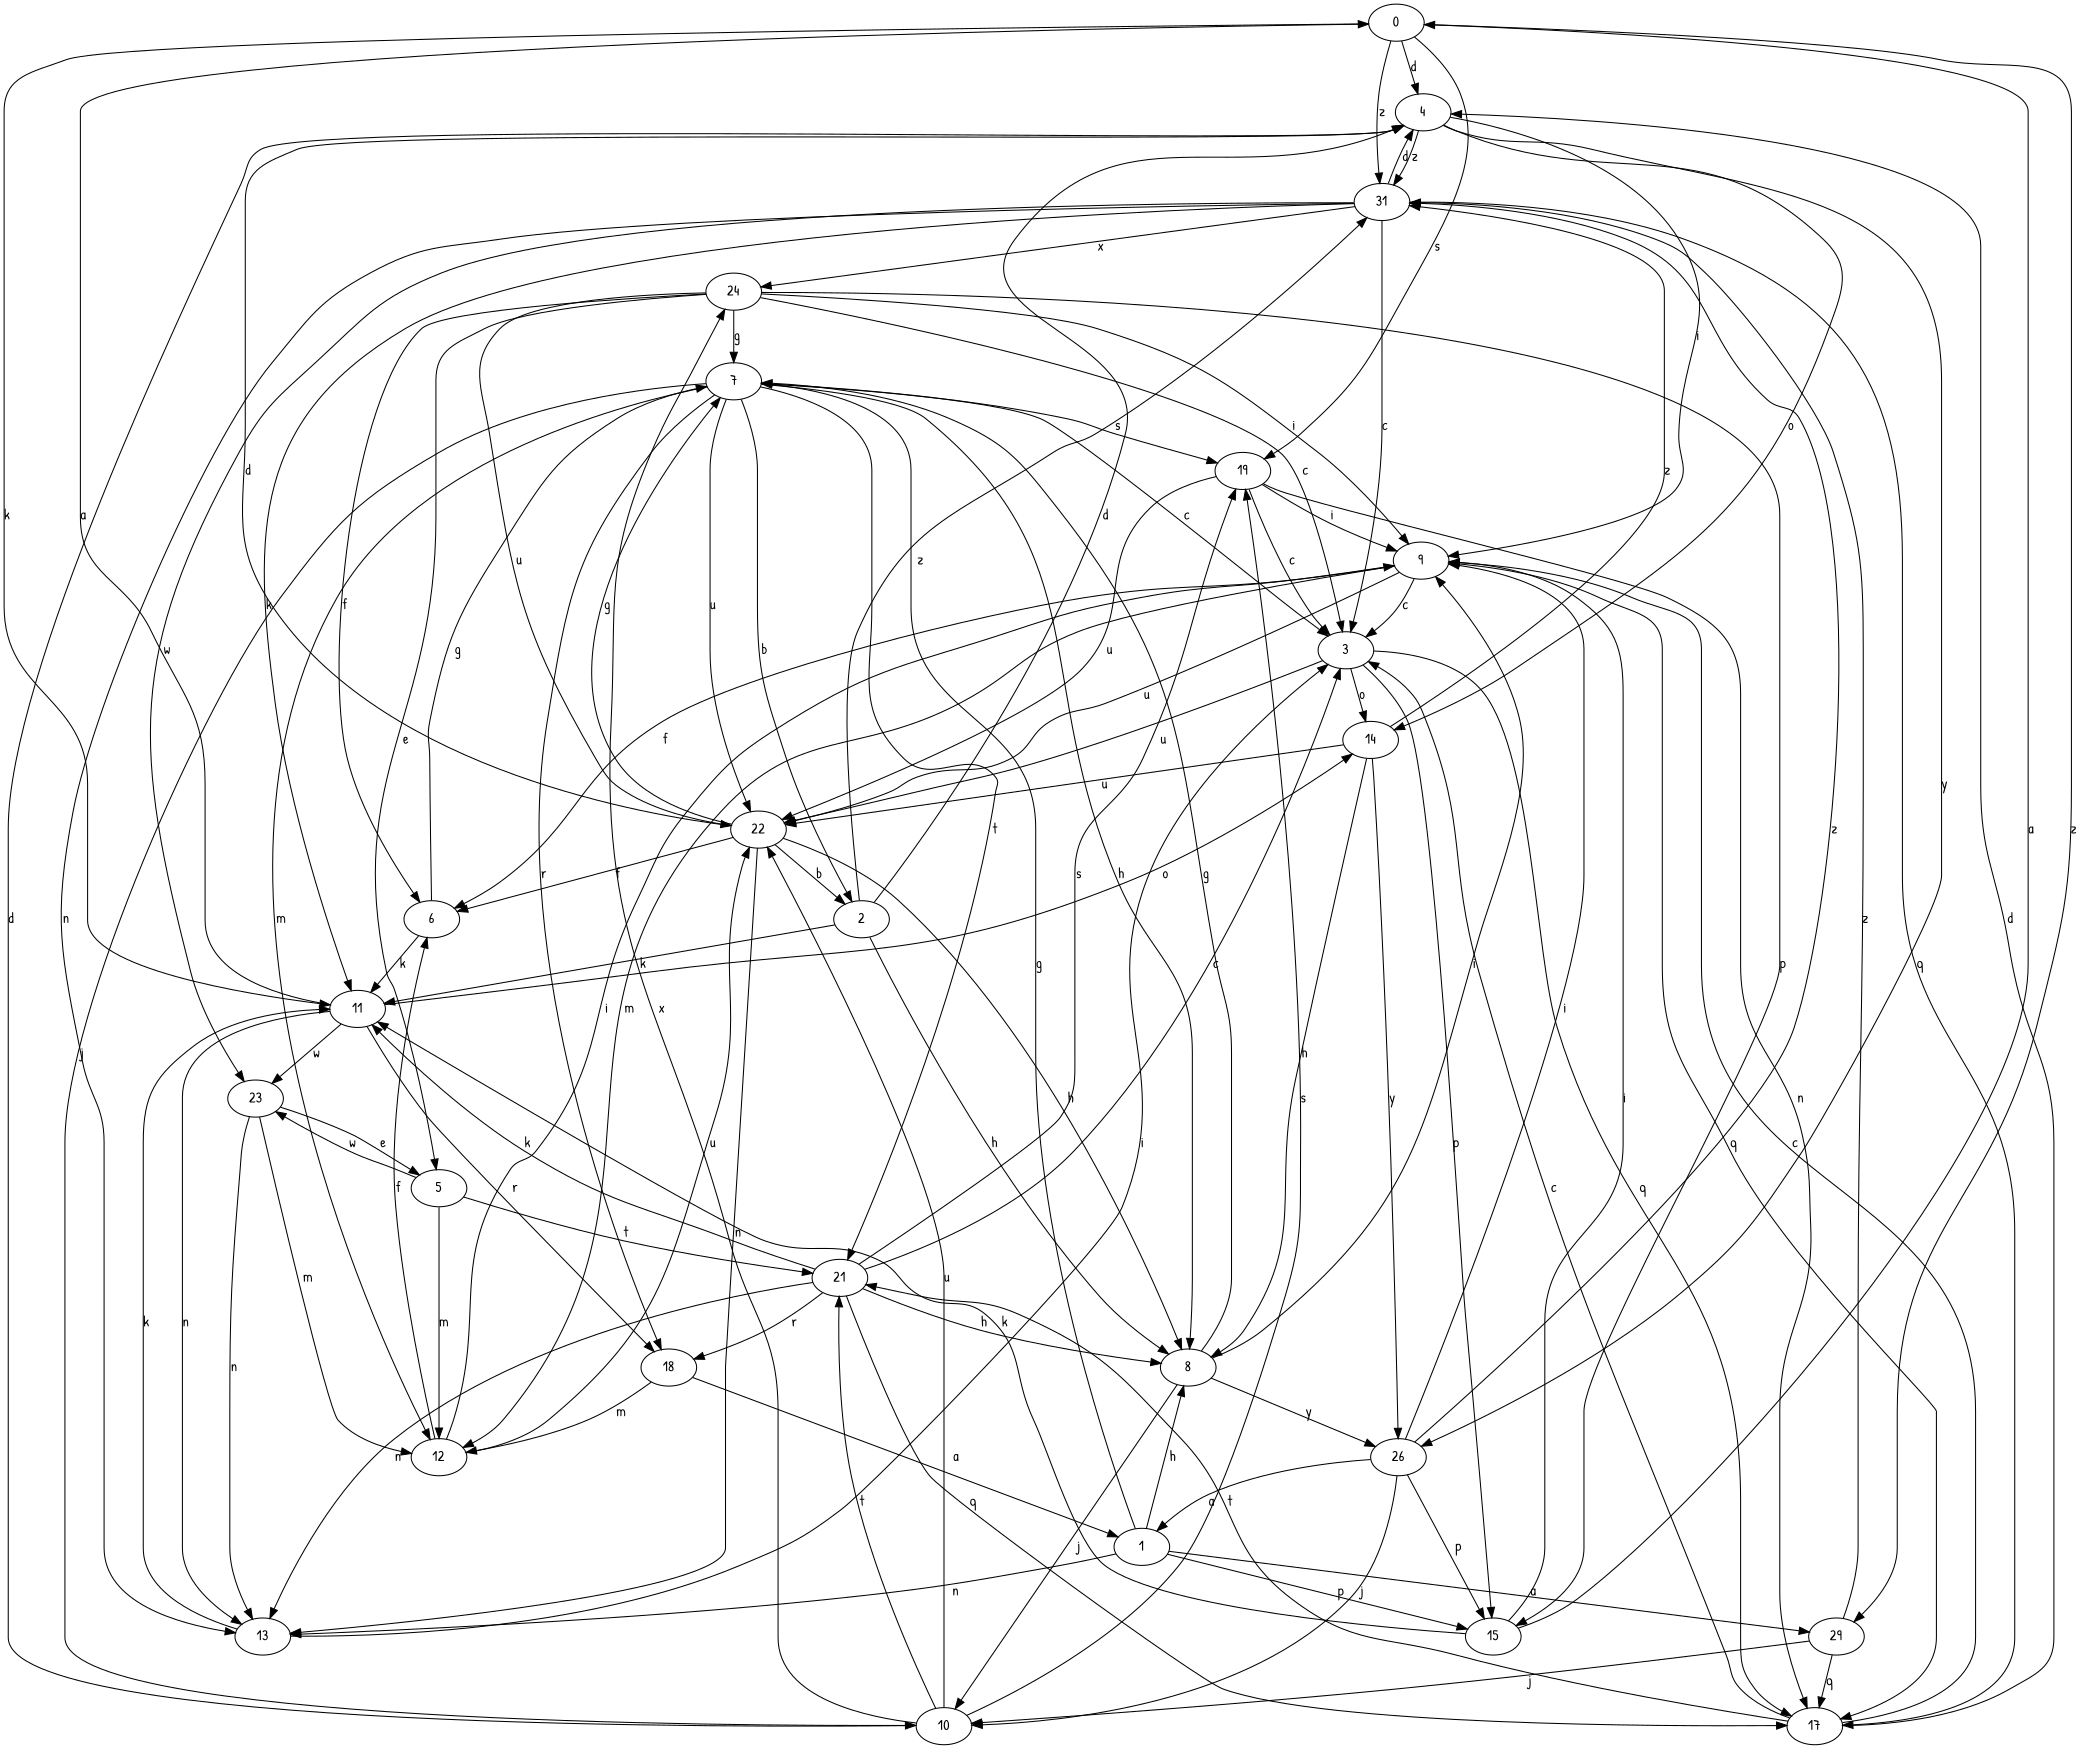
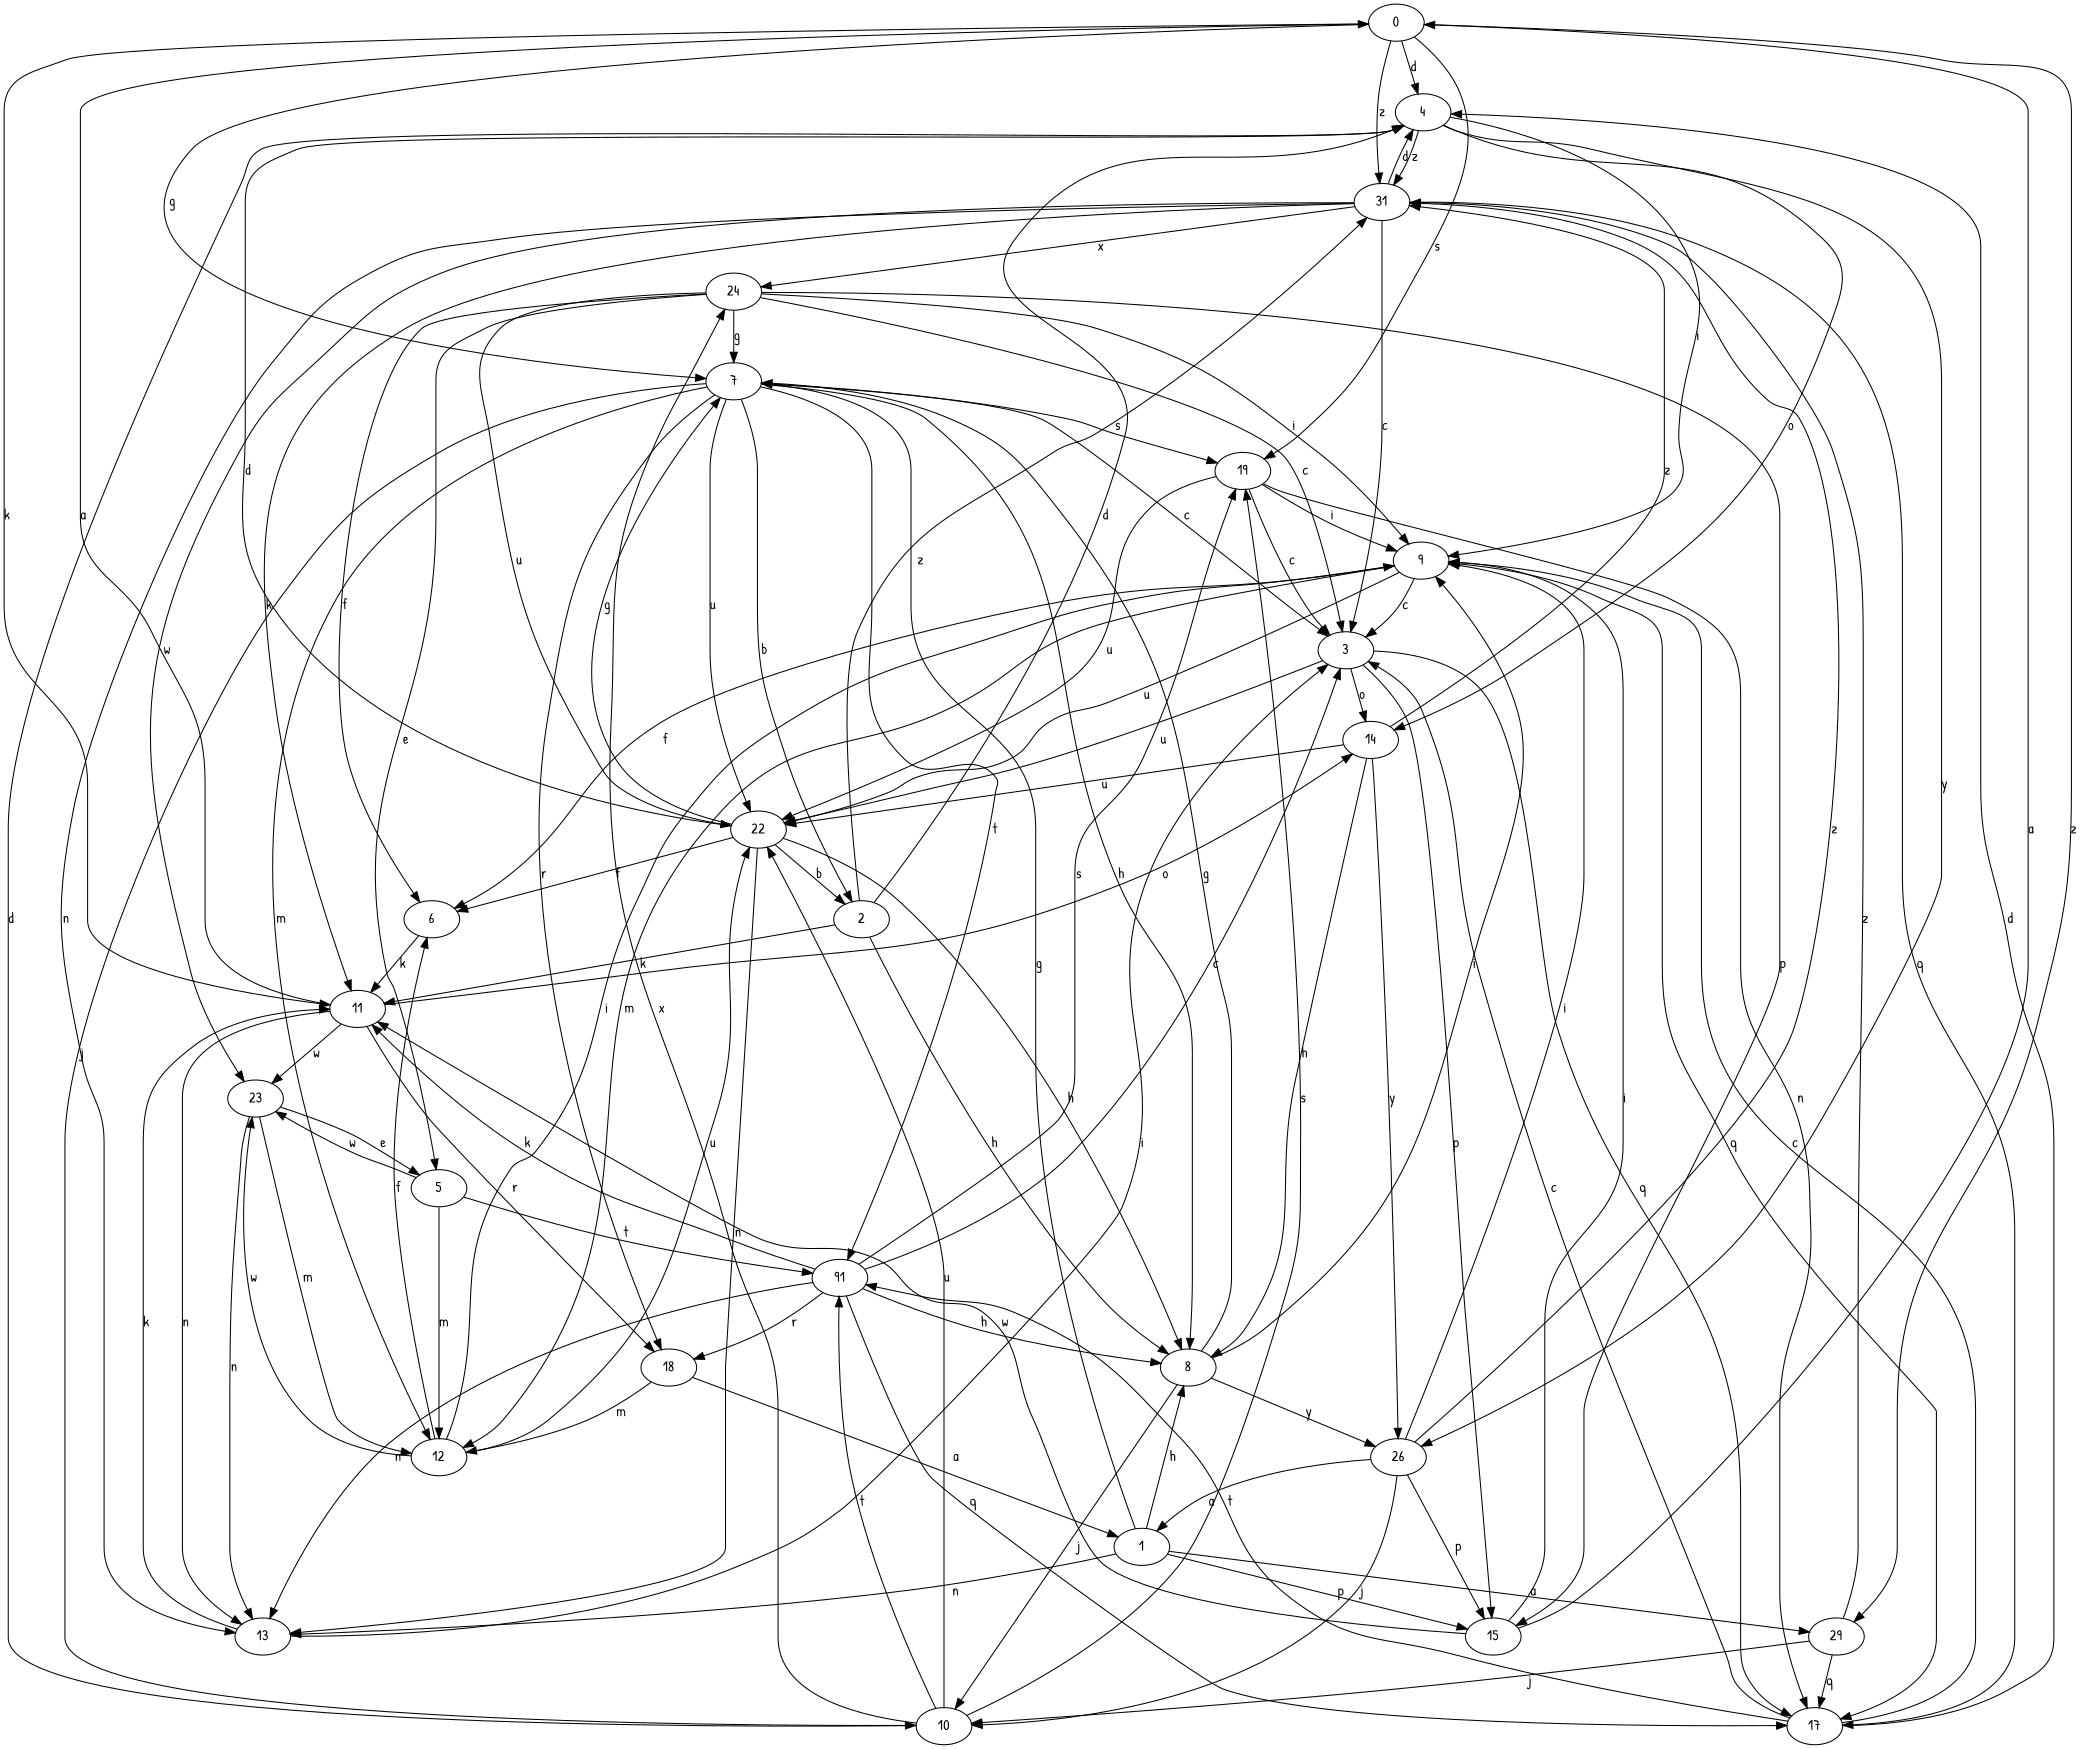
edge "6" -> "7": now "0" -> "7"
node "21": label "21" -> "91"
edge "15" -> "11": label "k" -> "w"
edge "12" -> "23": added, label "w"
